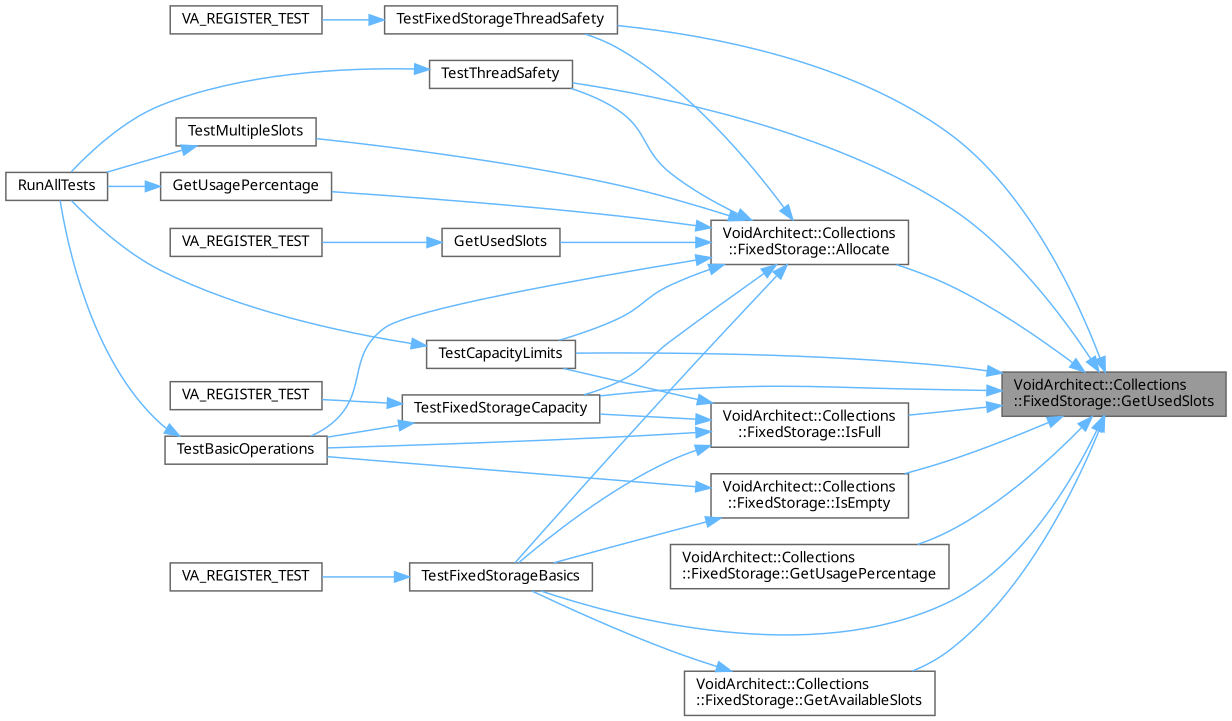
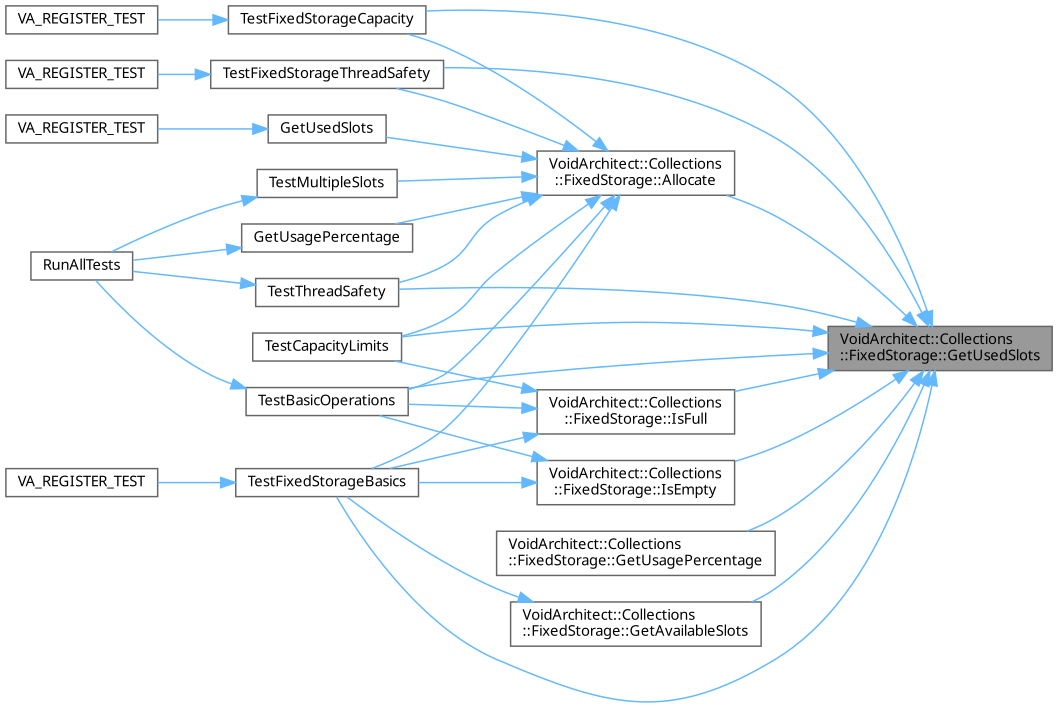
edge "RunAllTests" -> "TestCapacityLimits": removed
edge "TestFixedStorageCapacity" -> "VoidArchitect::Collections ::FixedStorage::IsFull": removed
edge "TestBasicOperations" -> "TestFixedStorageCapacity": now "TestBasicOperations" -> "VoidArchitect::Collections ::FixedStorage::GetUsedSlots"
